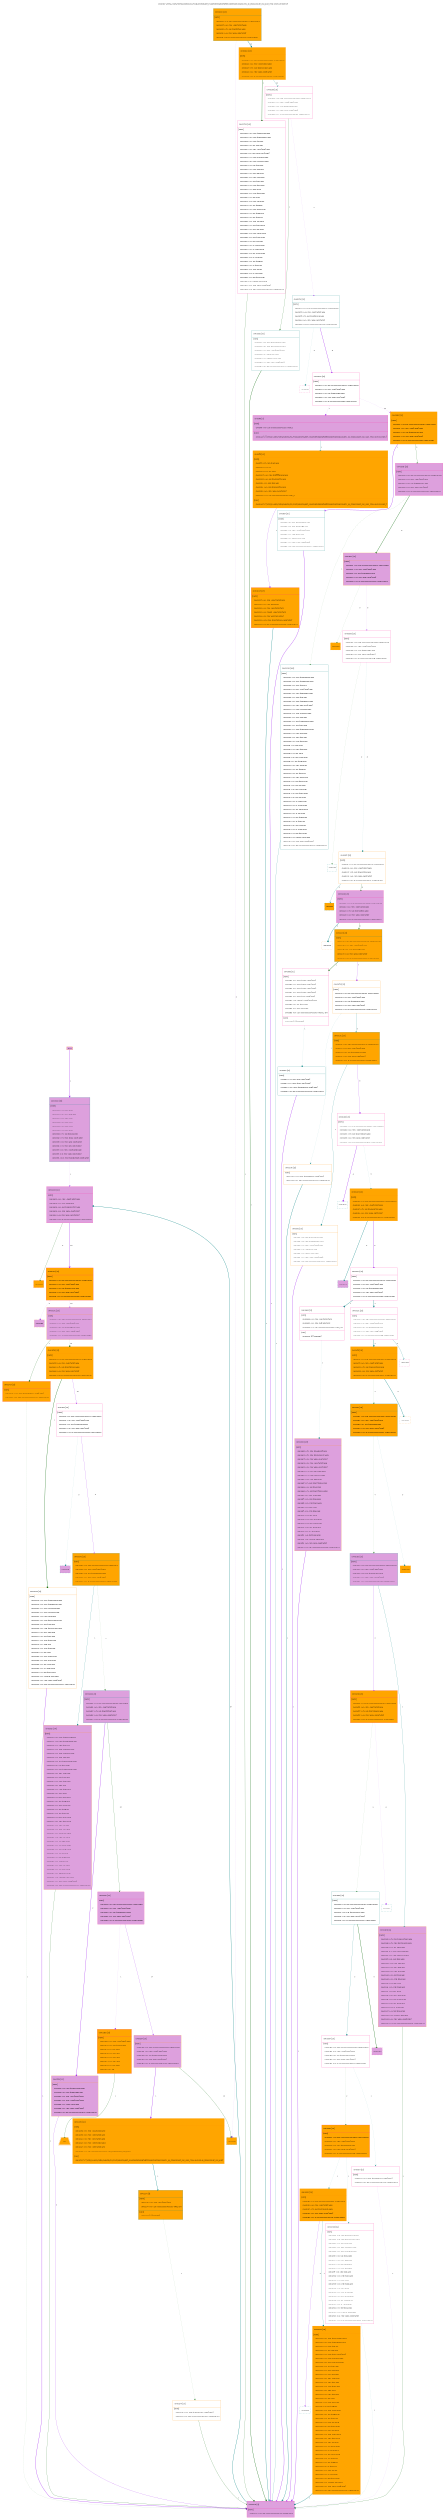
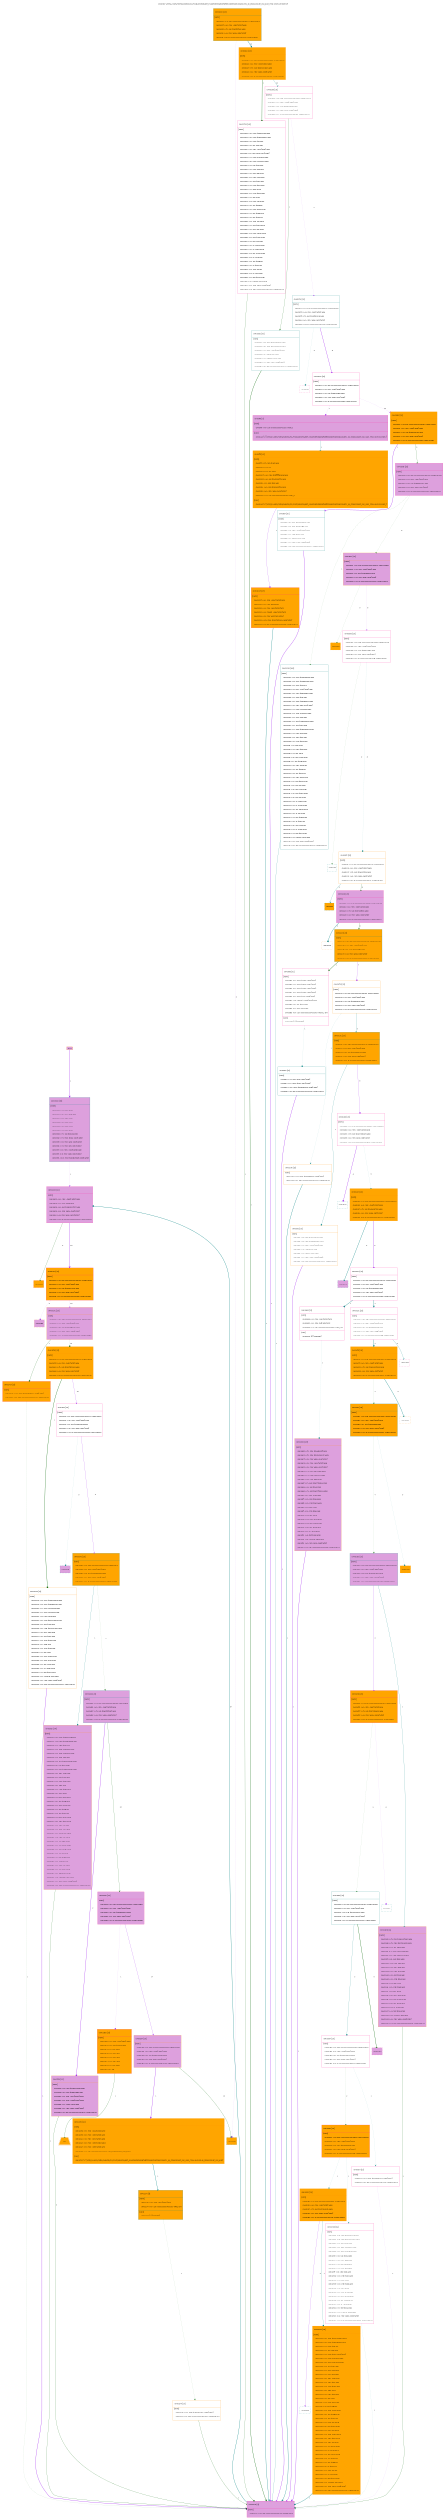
edge "0x401ba8 [28]" -> "0x401bc4 [28]": style bold -> dotted
edge "0x401fda [30]" -> "0x402642 [5]": color purple -> darkgreen
